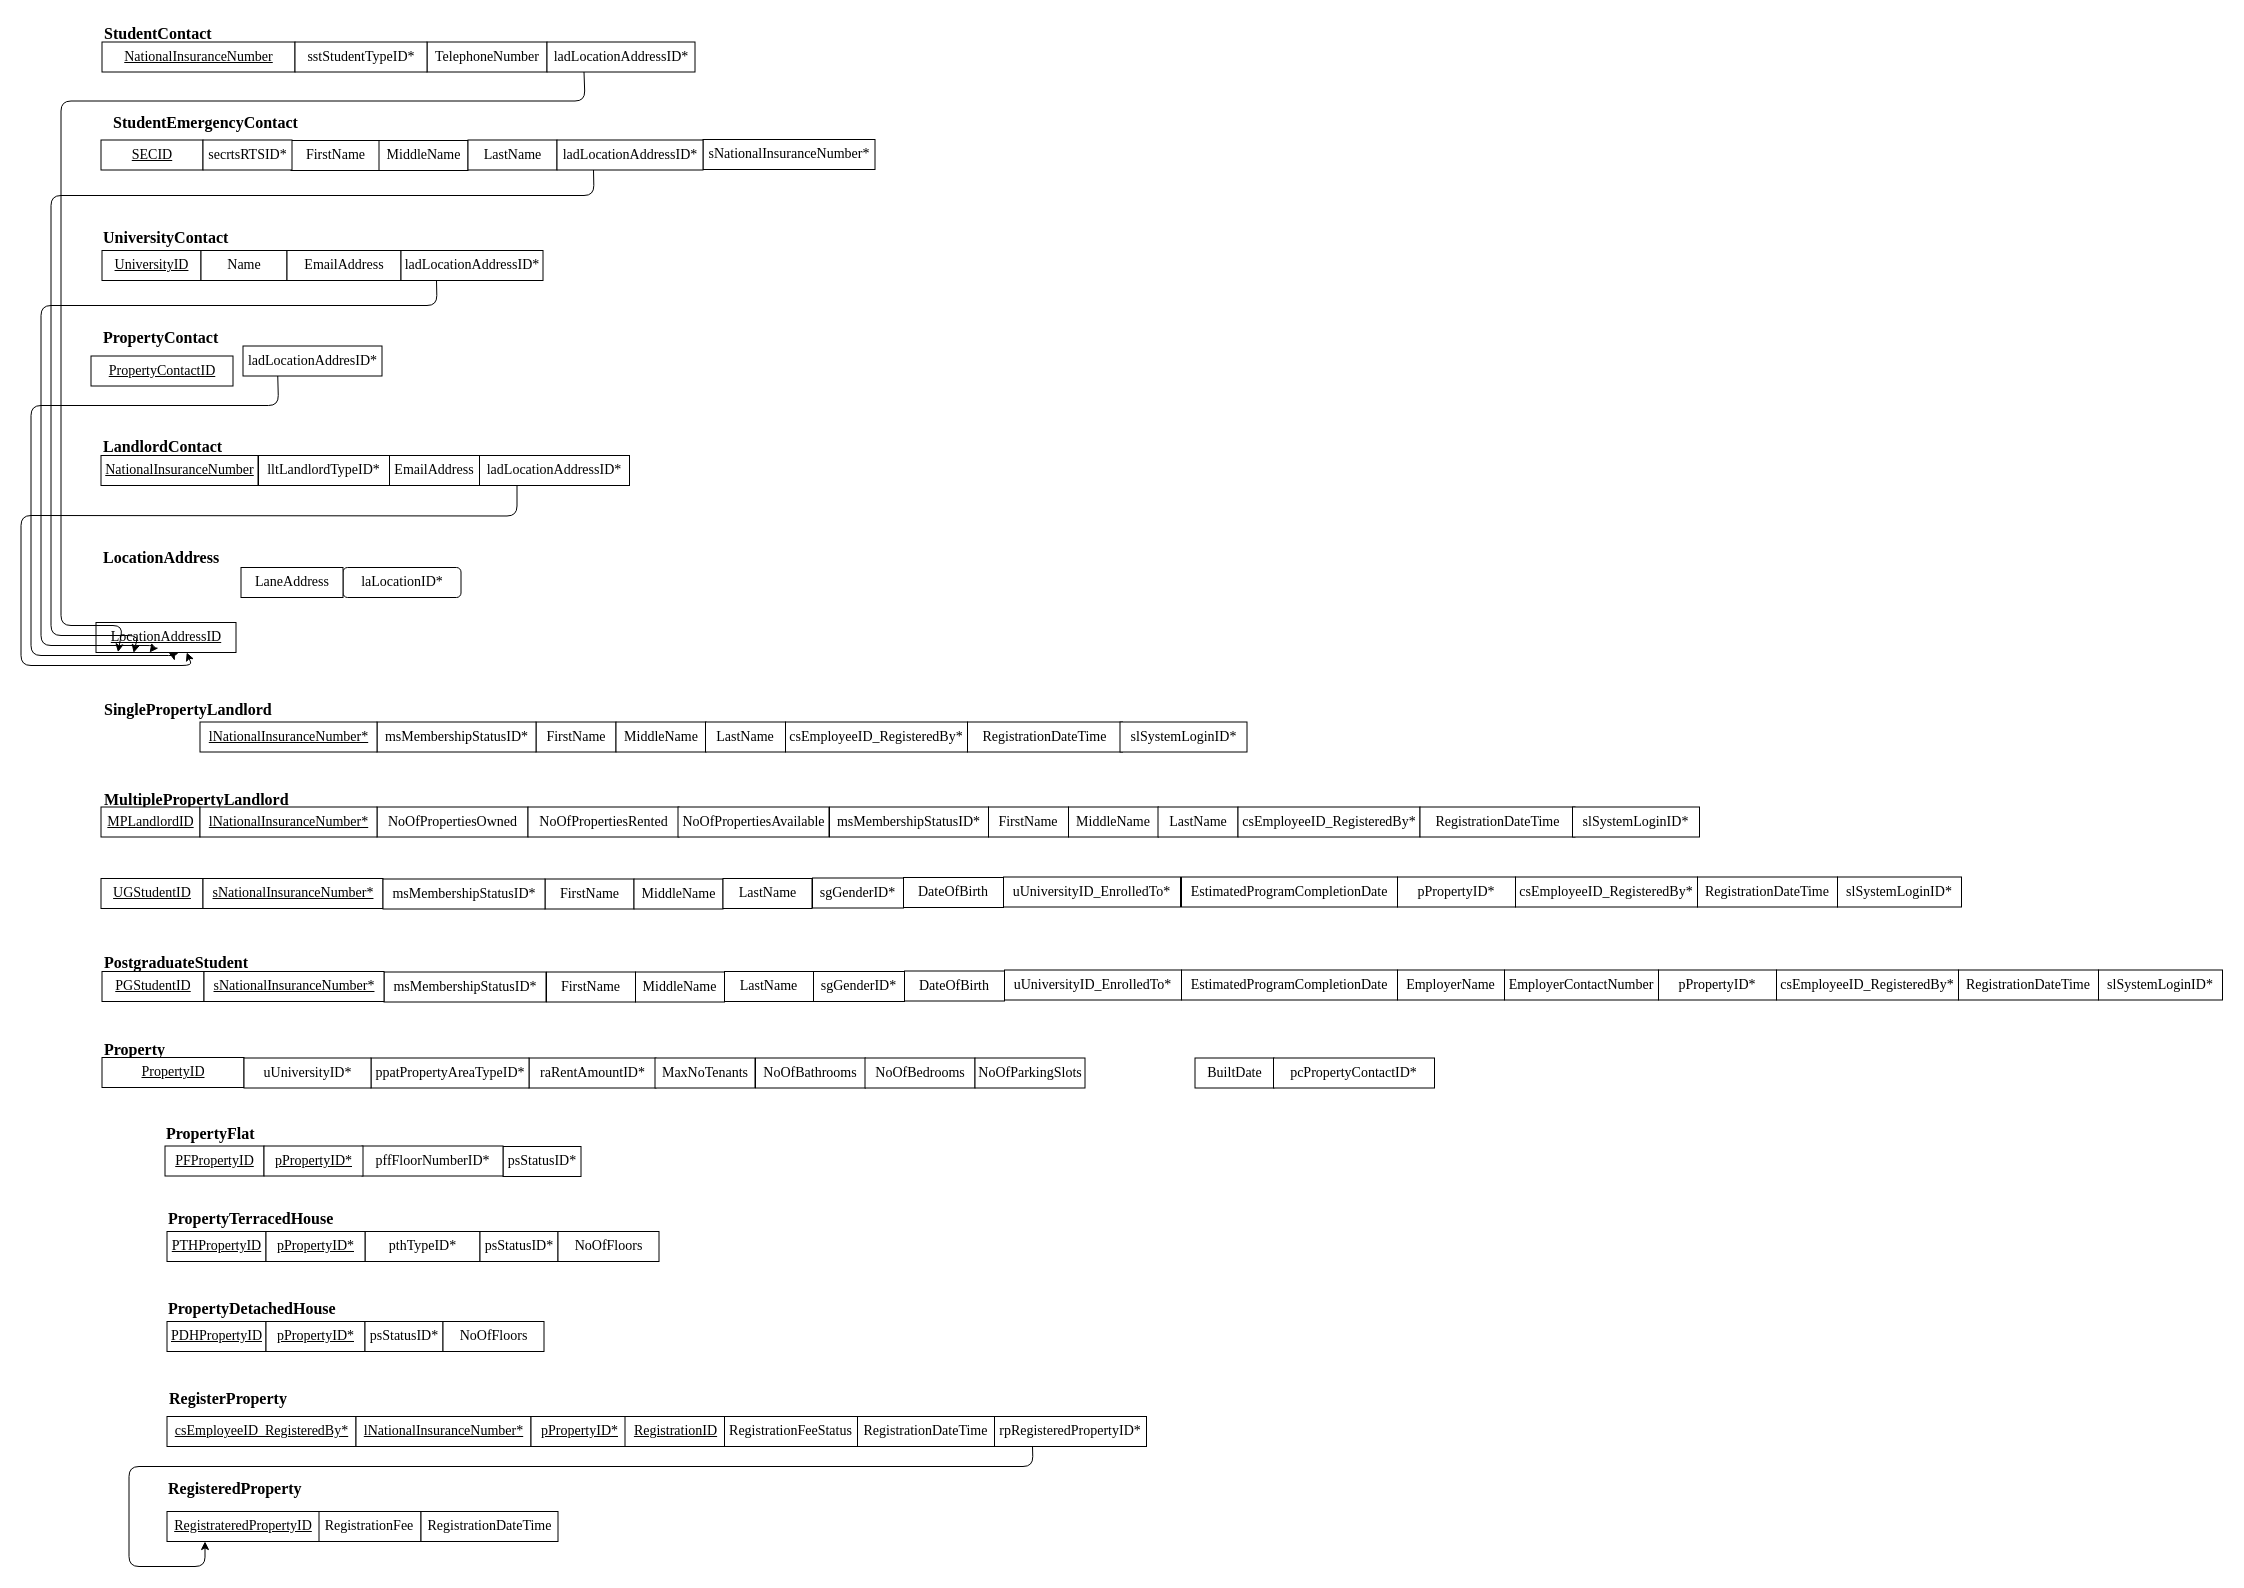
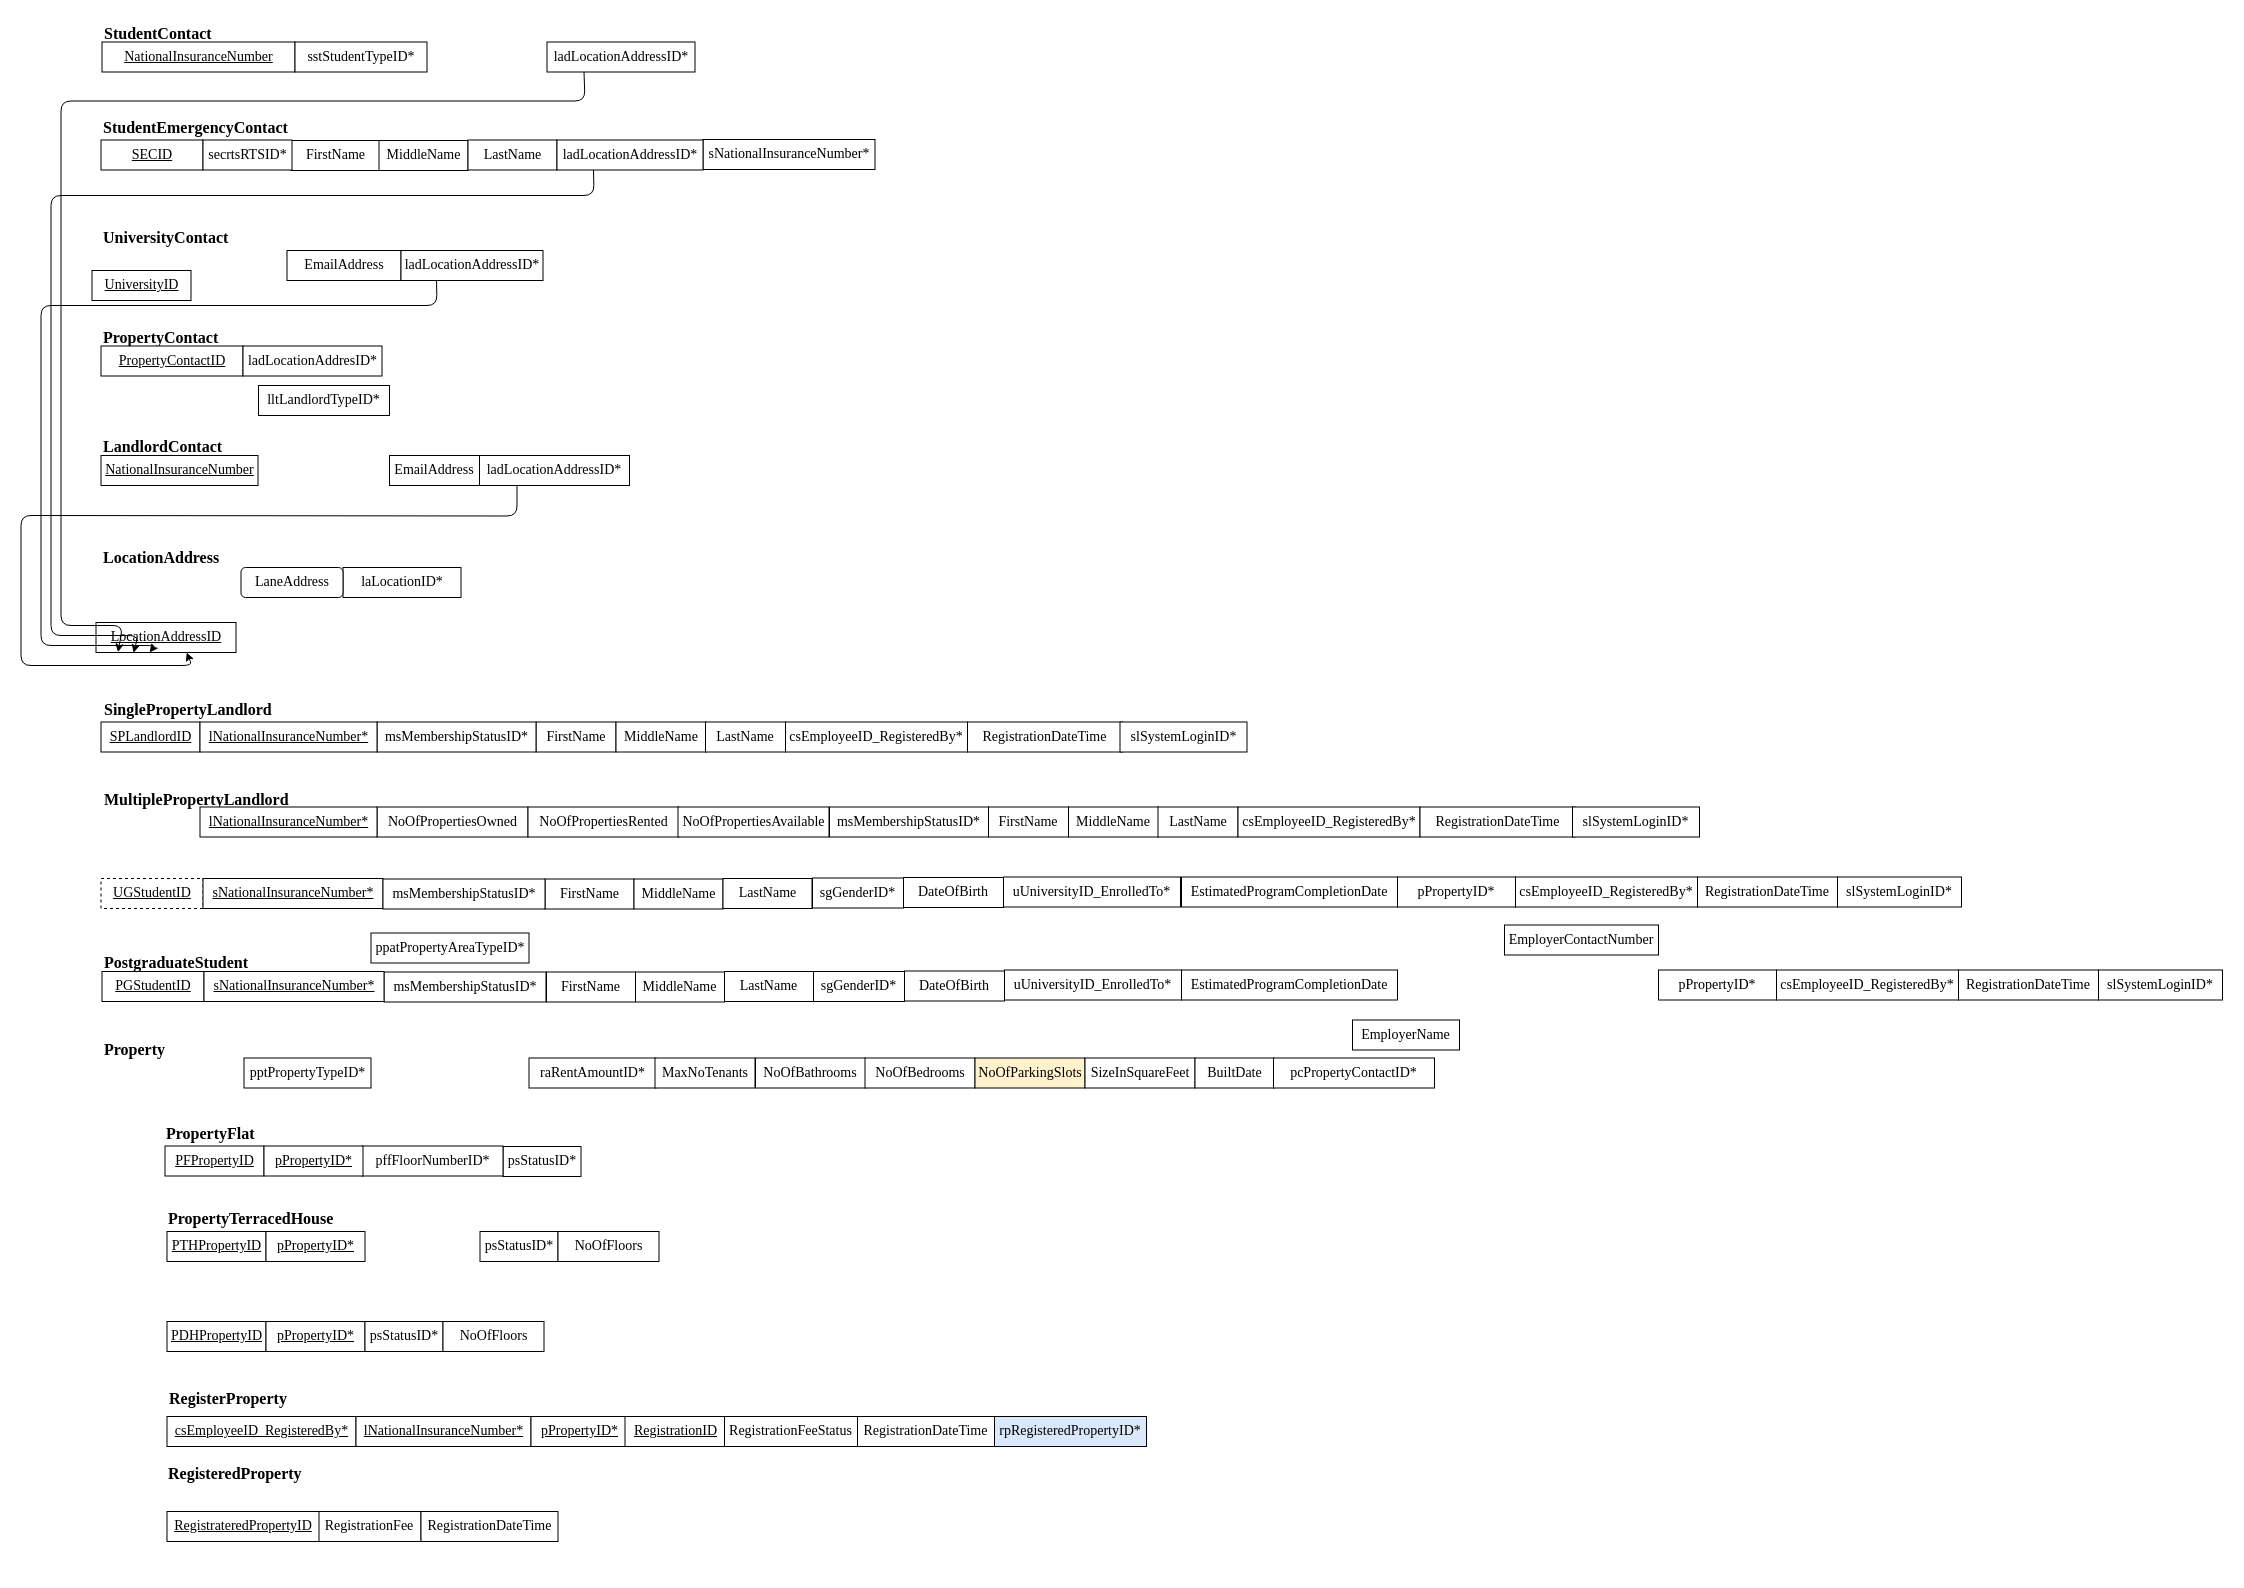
node "TelephoneNumber": removed
node "StudentEmergencyContact": moved (206, 121) -> (196, 126)
node "UniversityID": moved (152, 266) -> (142, 286)
node "Name": removed
node "PropertyContactID": moved (162, 371) -> (172, 361)
edge "ladLocationAddresID*" -> "LocationAddressID": removed
node "lltLandlordTypeID*": moved (324, 471) -> (324, 401)
node "LaneAddress": shape rectangle -> rounded rectangle
node "laLocationID*": shape rounded rectangle -> rectangle
node "SPLandlordID": added
node "MPLandlordID": removed
node "UGStudentID": style solid -> dashed
node "EmployerName": moved (1451, 985) -> (1406, 1035)
node "EmployerContactNumber": moved (1582, 985) -> (1582, 940)
node "PropertyID": removed
node "ppatPropertyAreaTypeID*": moved (450, 1073) -> (450, 948)
node "NoOfParkingSlots": fillcolor #ffffff -> #fff2cc
node "SizeInSquareFeet": added
node "uUniversityID*": label "uUniversityID*" -> "pptPropertyTypeID*"
node "pthTypeID*": removed
node "PropertyDetachedHouse": removed
node "rpRegisteredPropertyID*": fillcolor #ffffff -> #dae8fc
edge "rpRegisteredPropertyID*" -> "RegistrateredPropertyID": removed
node "RegisteredProperty": moved (236, 1487) -> (236, 1472)
